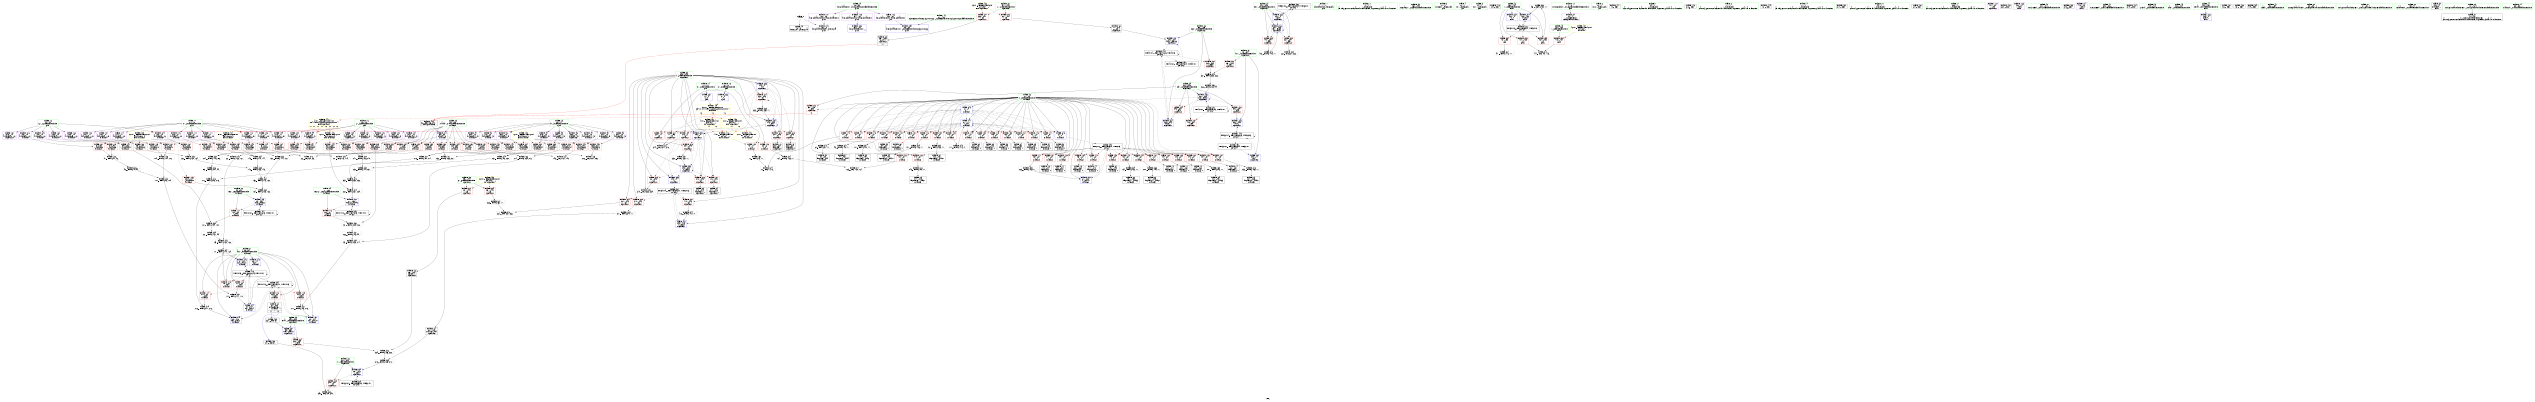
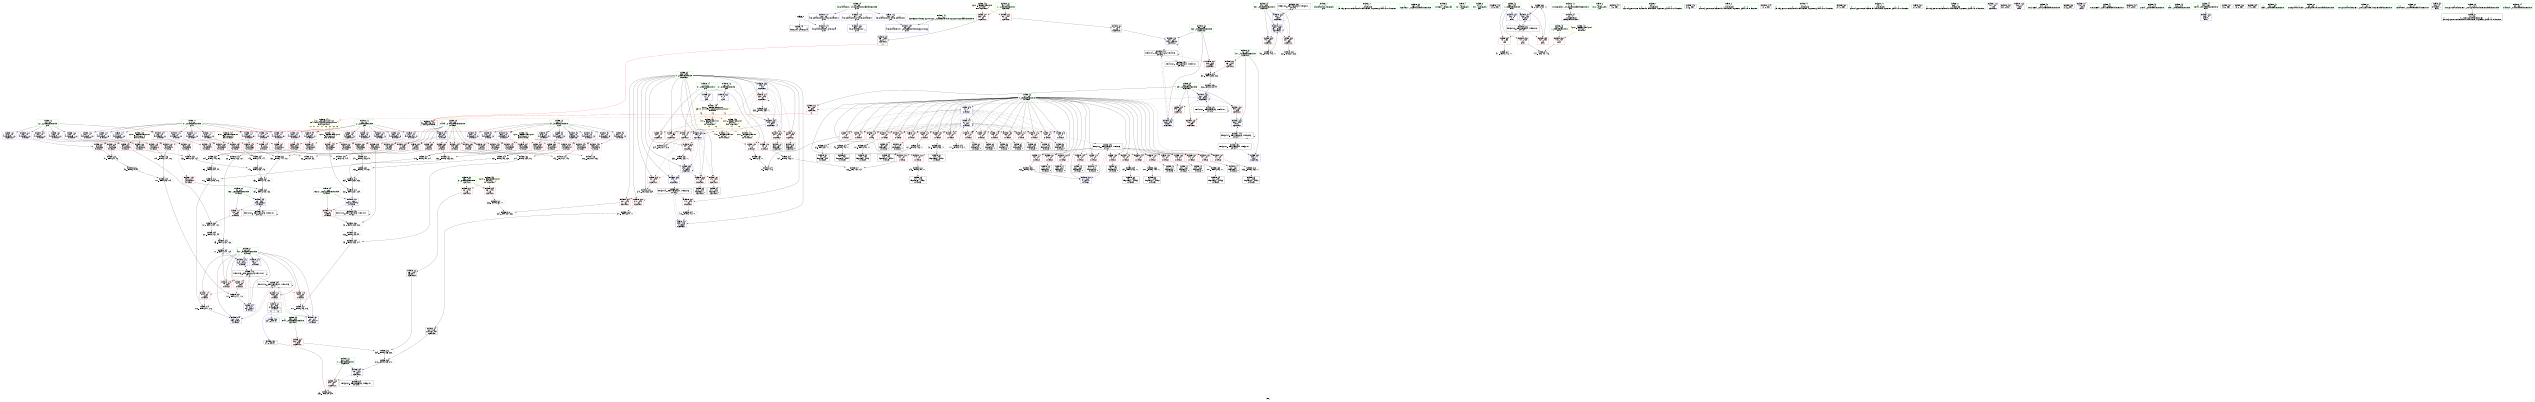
node "NodeID: 143": text "_Z4funcd" -> "_Z4arg"
node "NodeID: 257": removed
